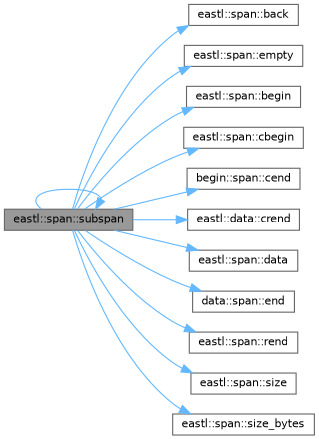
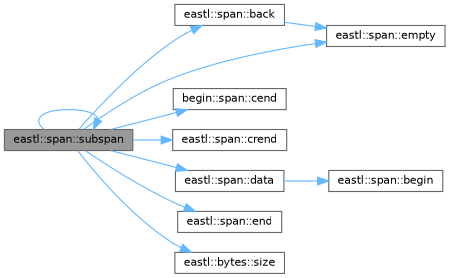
edge "eastl::span::back" -> "eastl::span::empty": added
node "eastl::span::cbegin": removed
edge "eastl::span::subspan" -> "eastl::span::begin": now "eastl::span::data" -> "eastl::span::begin"
node "eastl::data::crend": label "eastl::data::crend" -> "eastl::span::crend"
node "data::span::end": label "data::span::end" -> "eastl::span::end"
node "eastl::span::rend": removed
node "eastl::span::size": label "eastl::span::size" -> "eastl::bytes::size"
node "eastl::span::size_bytes": removed
